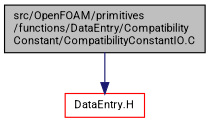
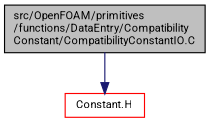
node "DataEntry.H": label "DataEntry.H" -> "Constant.H"
